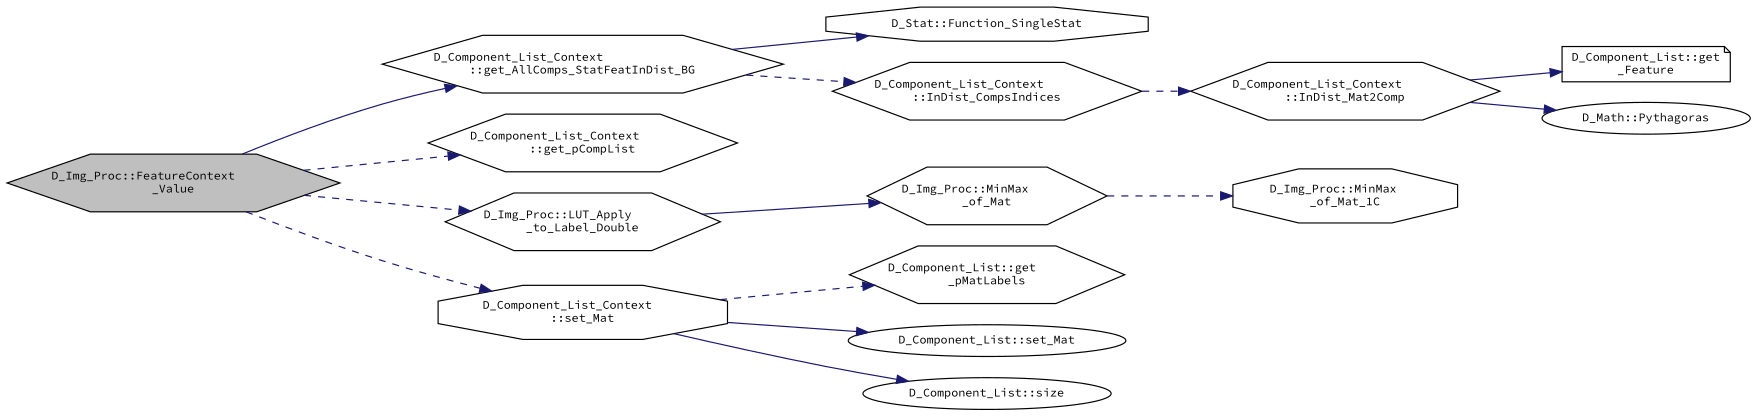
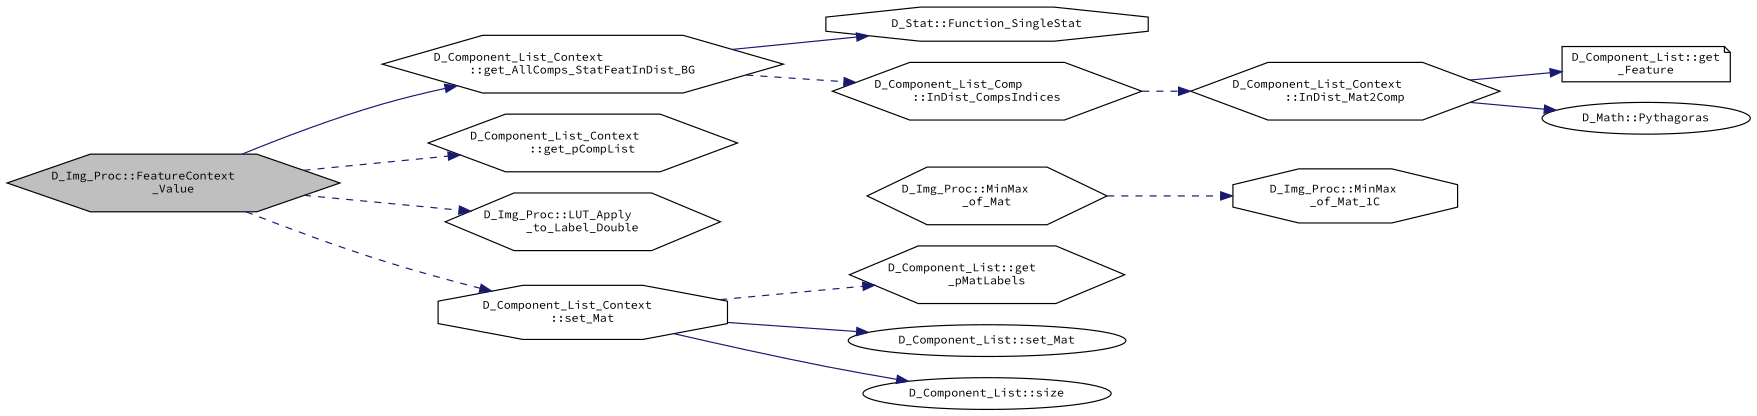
node "D_Component_List_Context ::InDist_CompsIndices": label "D_Component_List_Context ::InDist_CompsIndices" -> "D_Component_List_Comp ::InDist_CompsIndices"
edge "D_Img_Proc::LUT_Apply _to_Label_Double" -> "D_Img_Proc::MinMax _of_Mat": removed
